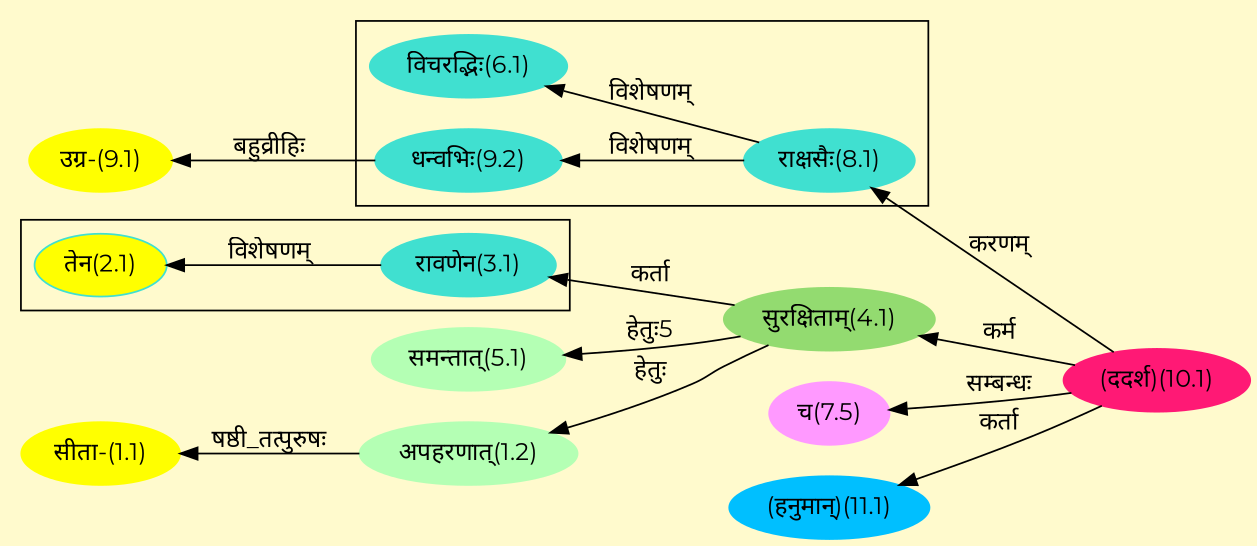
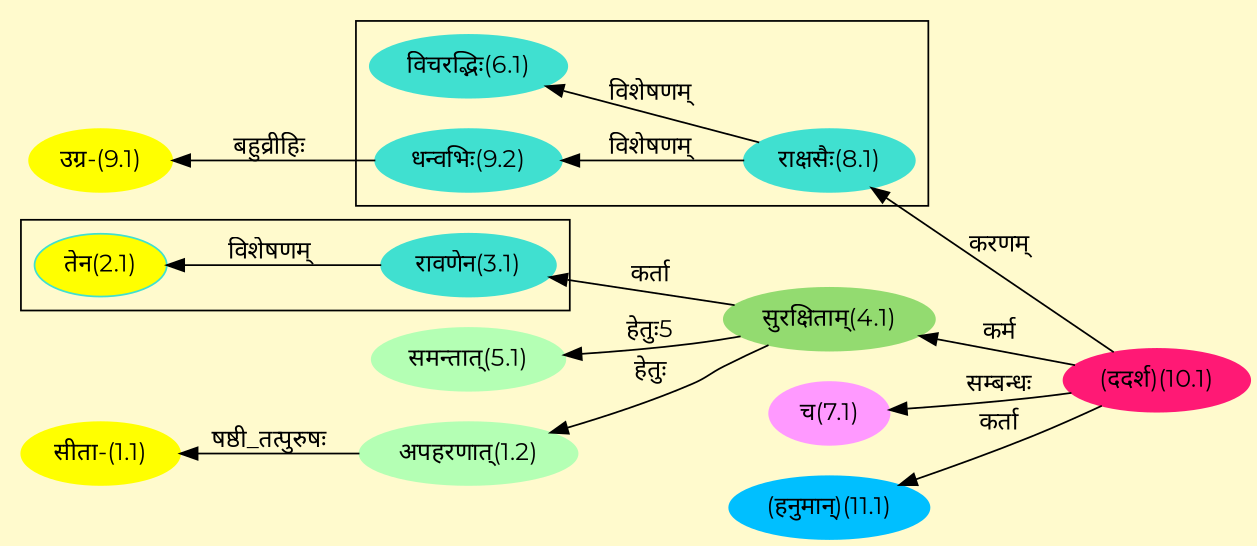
node "च(7.5)": label "च(7.5)" -> "च(7.1)"
